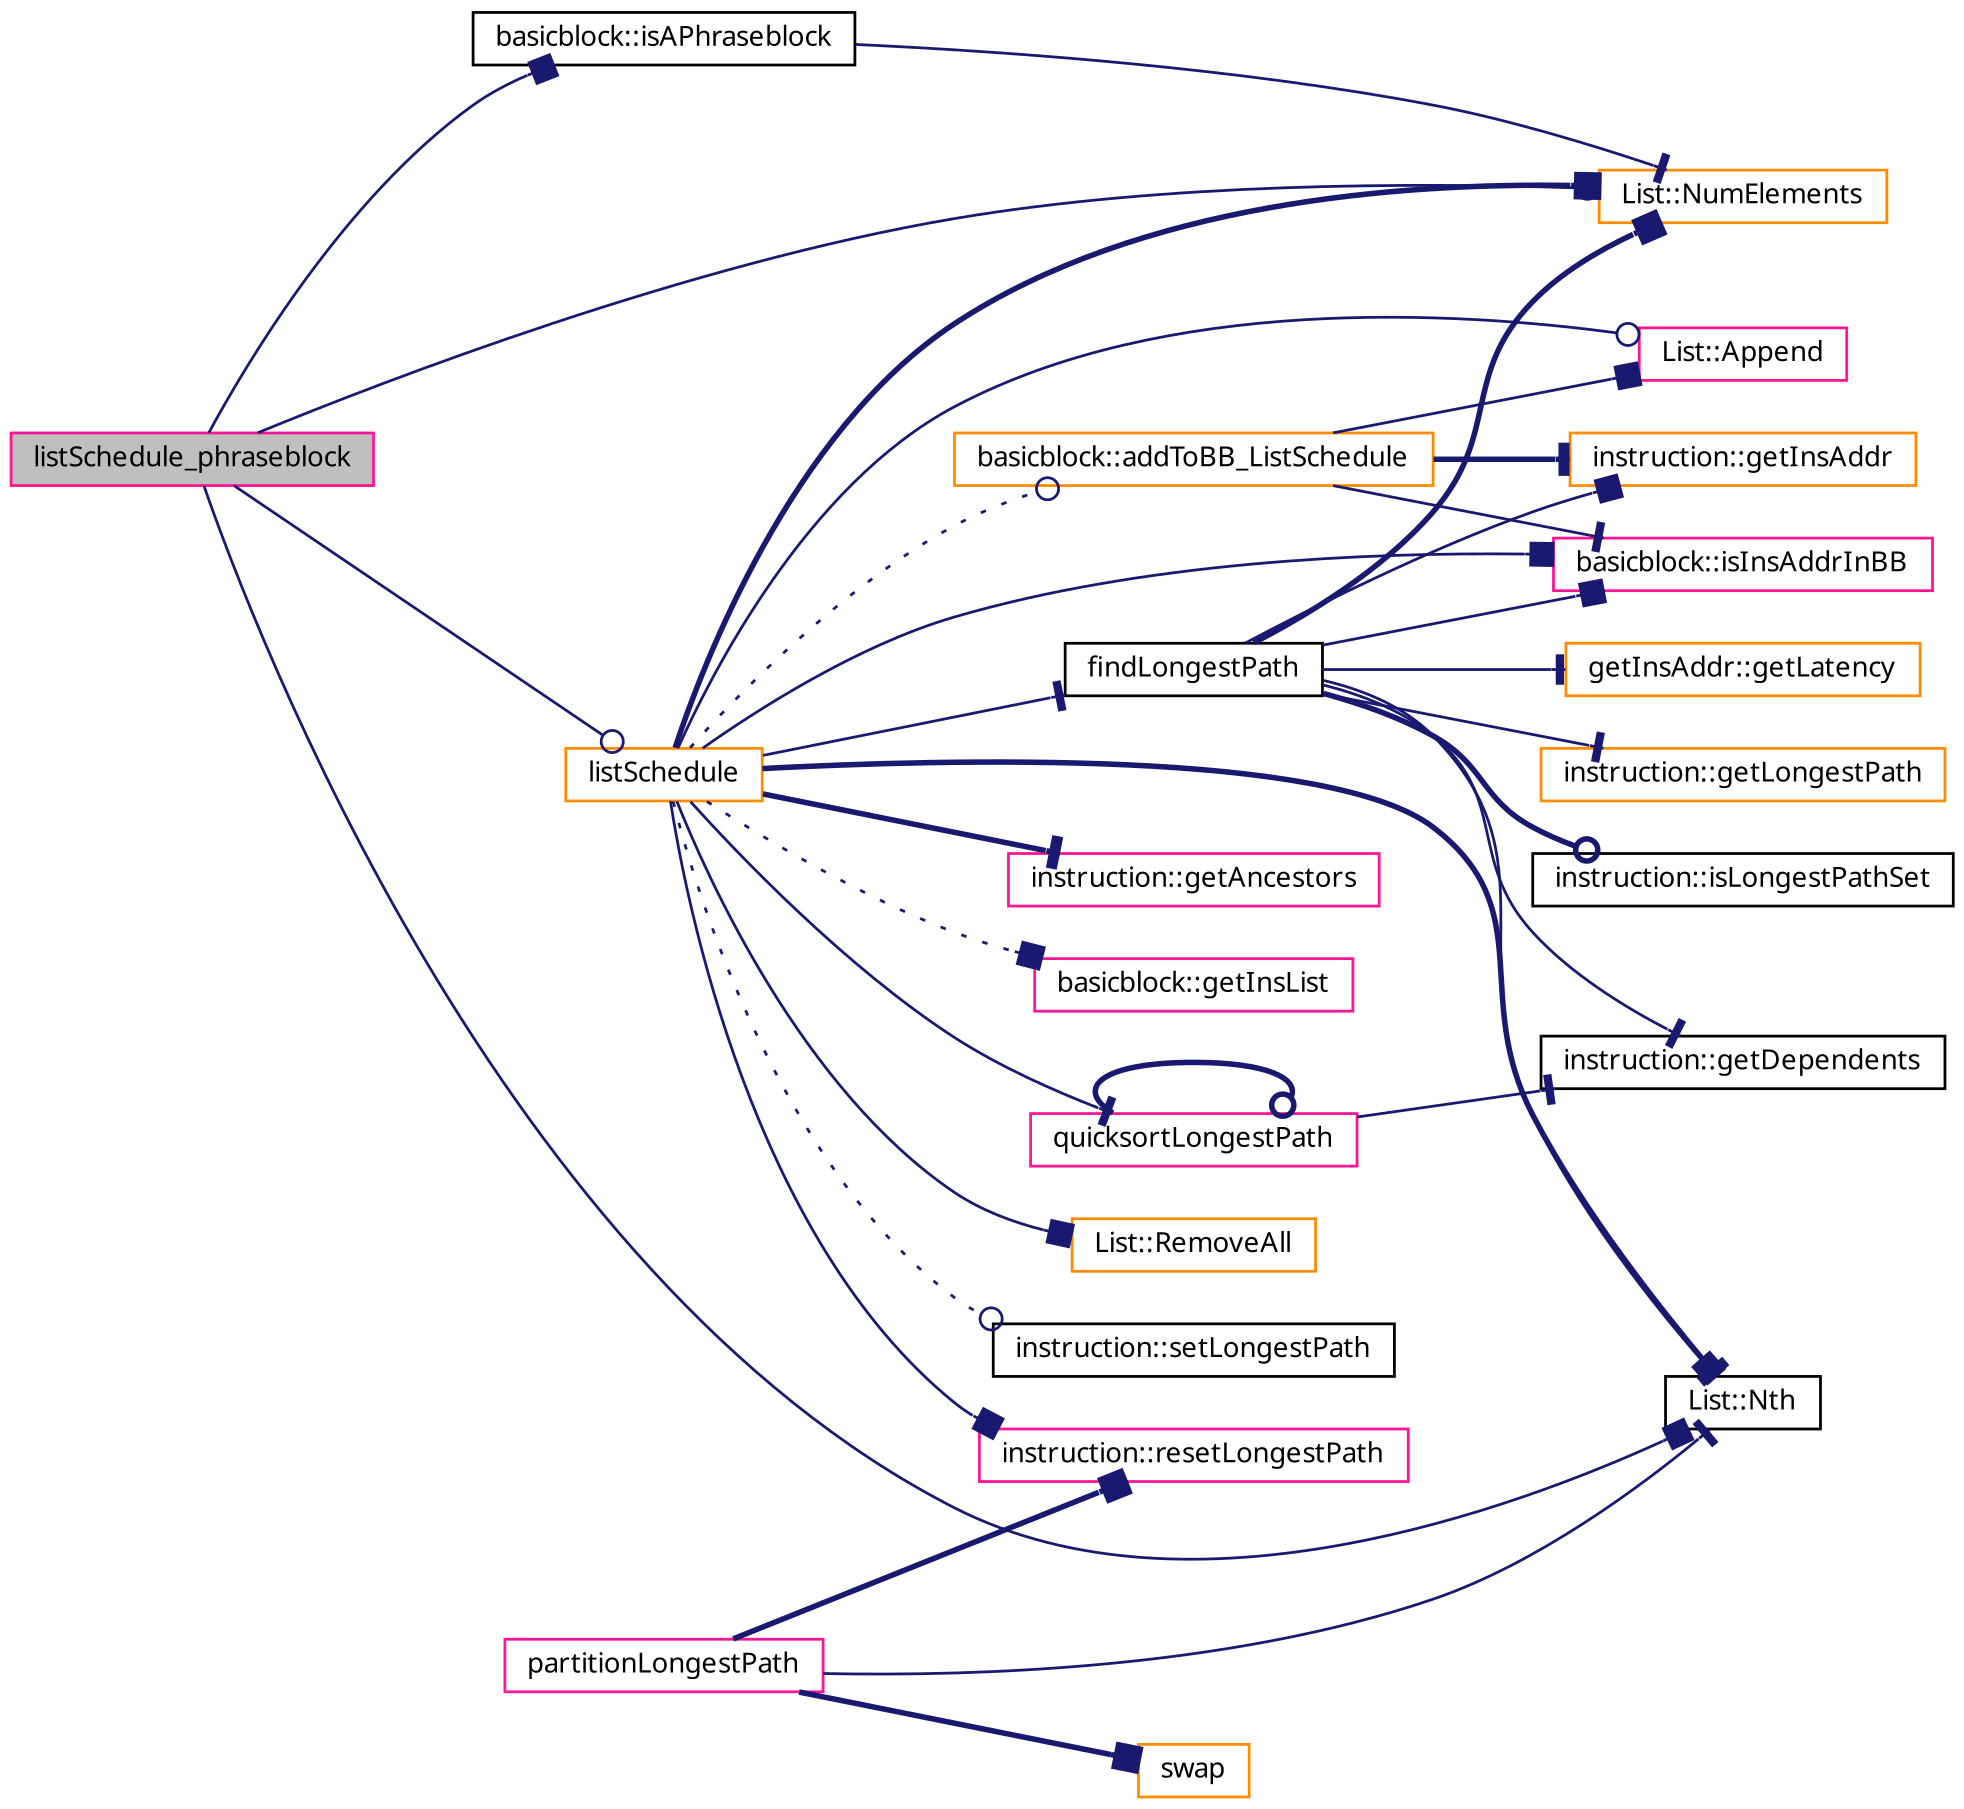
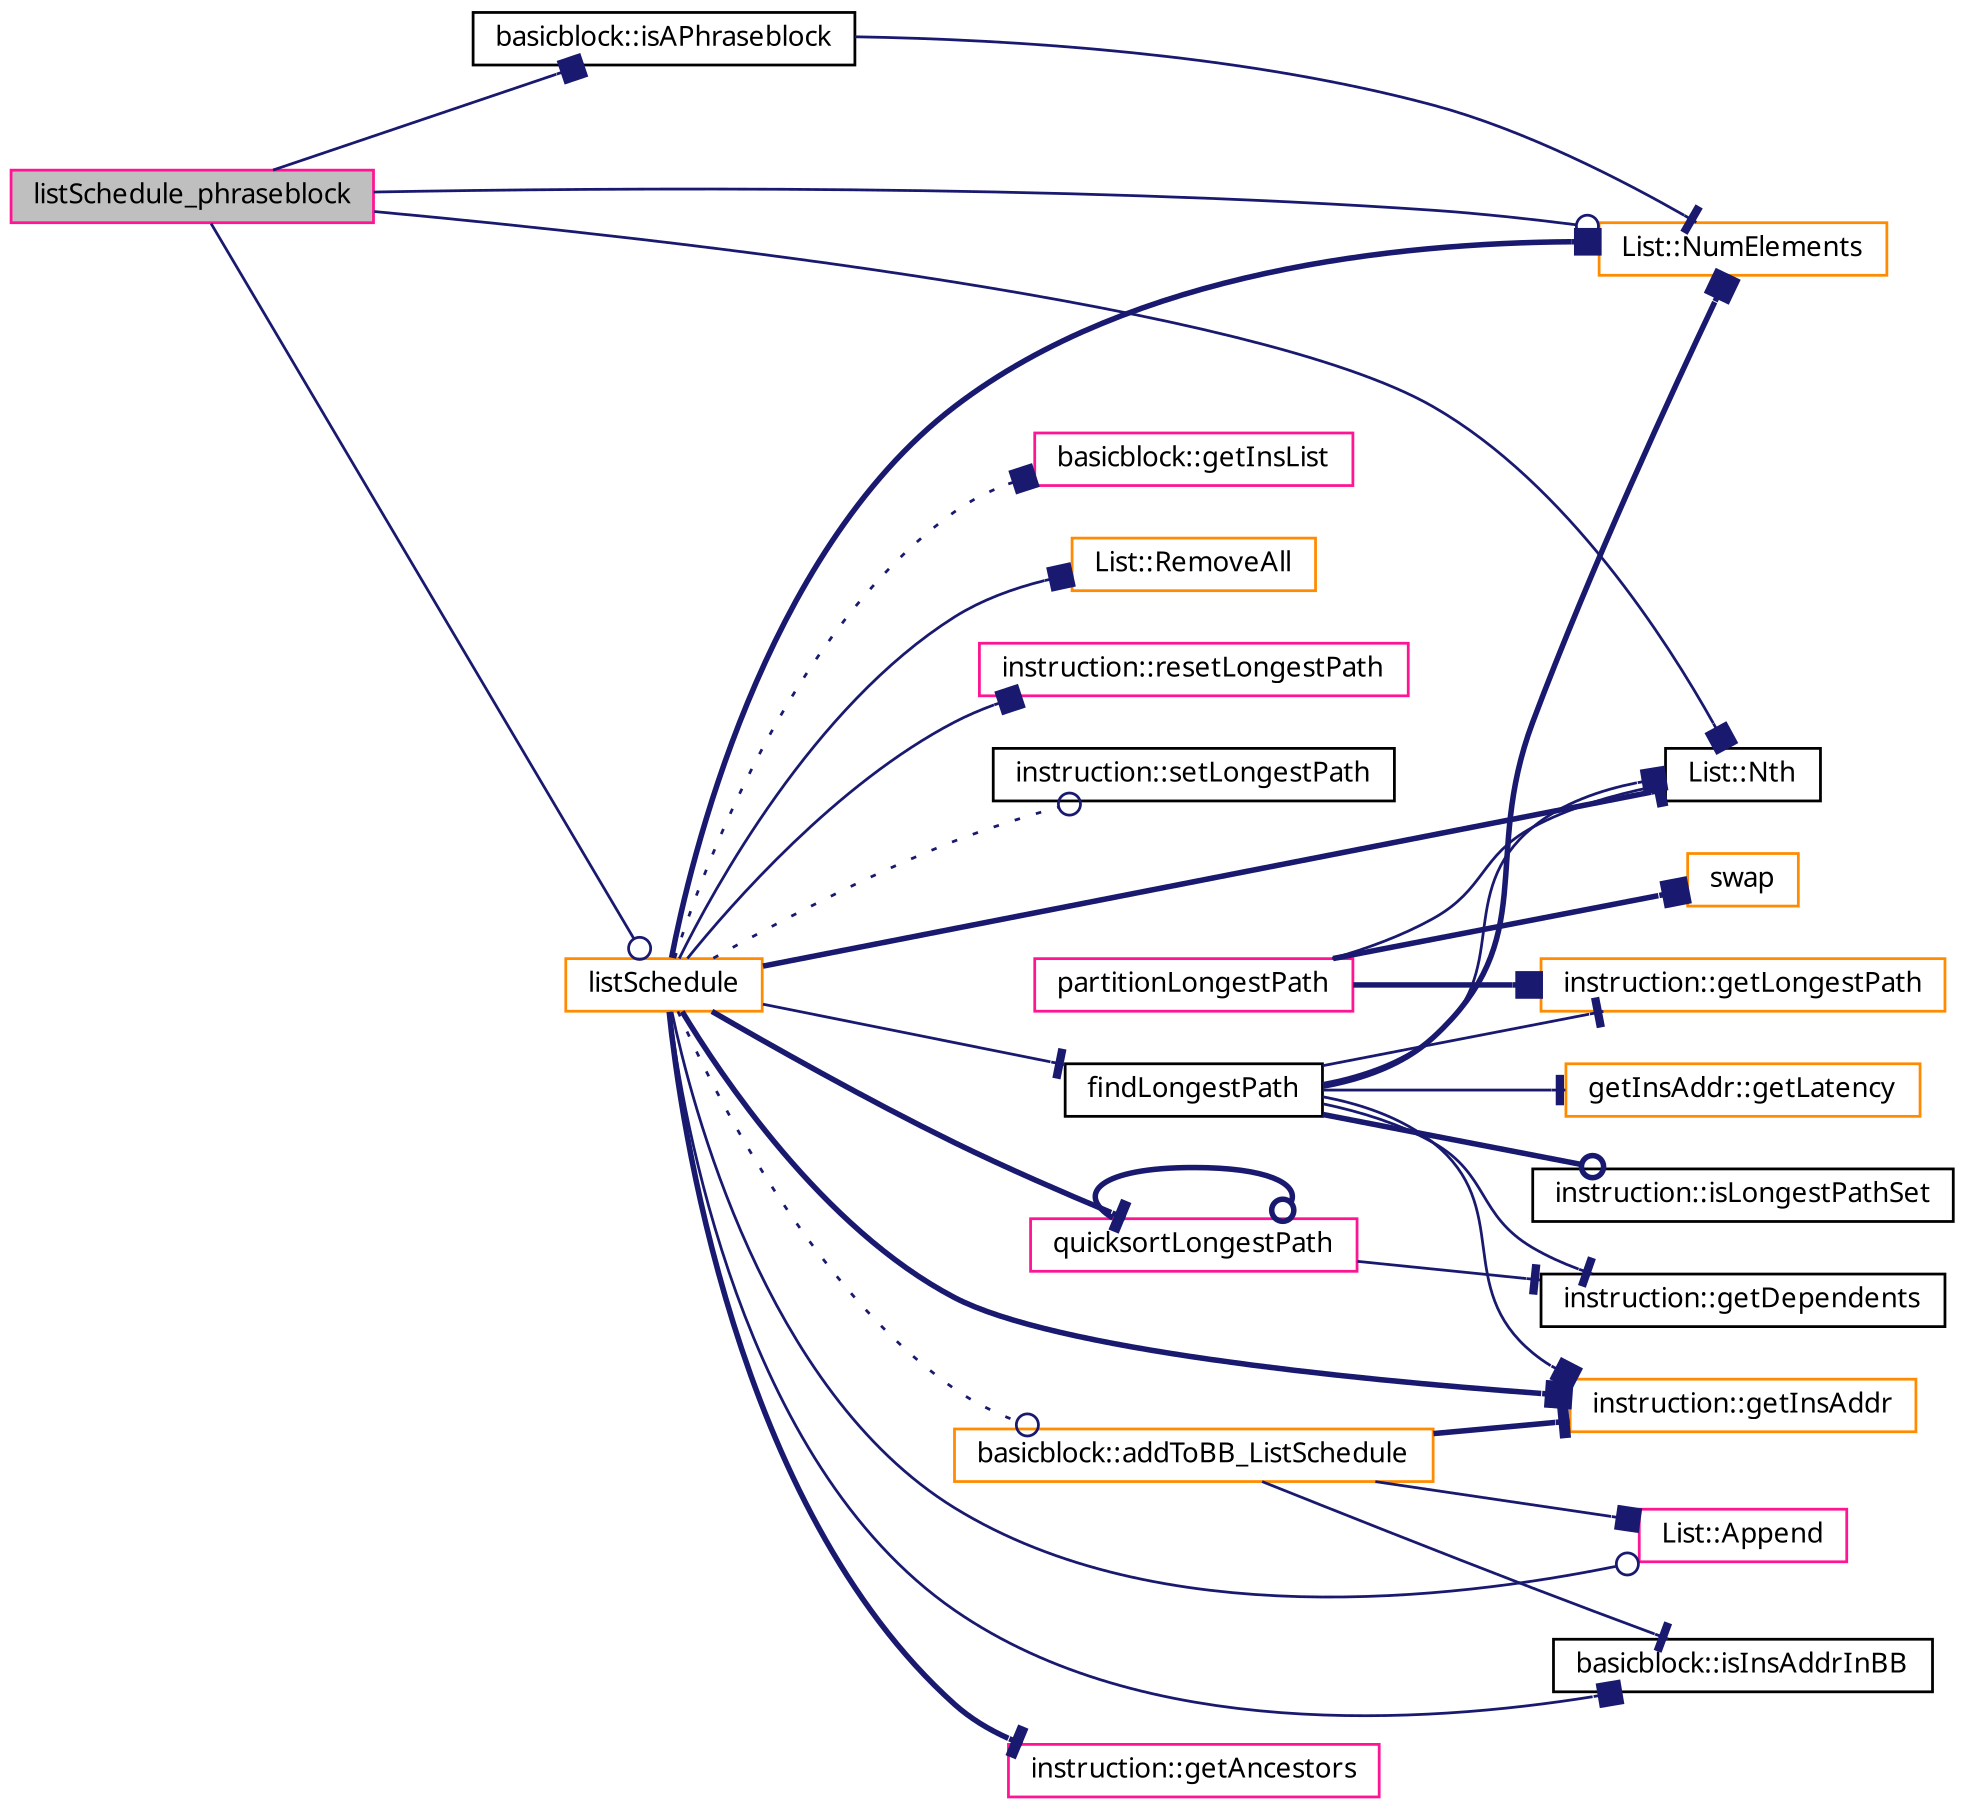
node "basicblock::isInsAddrInBB": color deeppink -> black
edge "findLongestPath" -> "basicblock::isInsAddrInBB": removed
edge "listSchedule" -> "quicksortLongestPath": style solid -> bold
edge "listSchedule" -> "instruction::getInsAddr": added
edge "partitionLongestPath" -> "instruction::resetLongestPath": now "partitionLongestPath" -> "instruction::getLongestPath"
